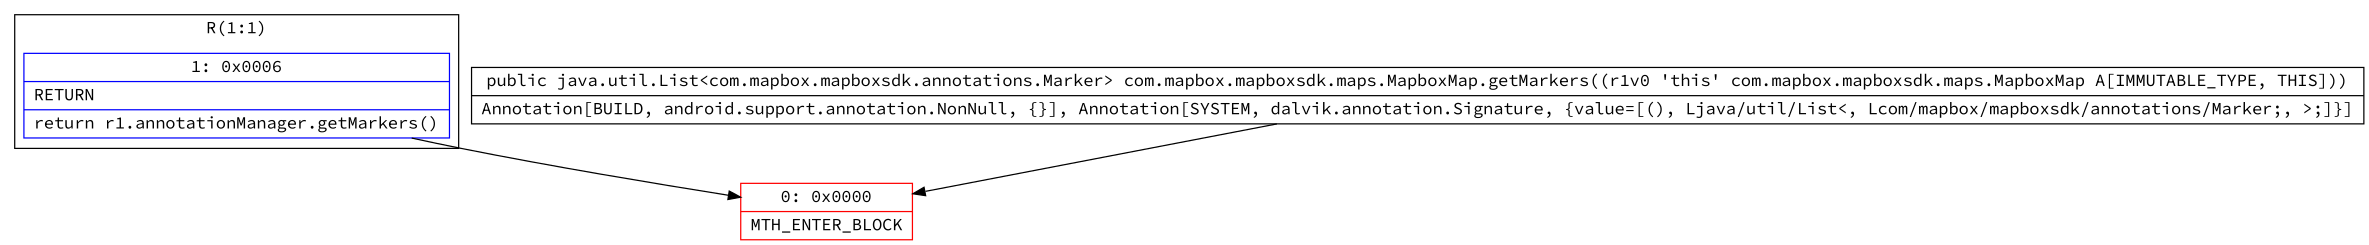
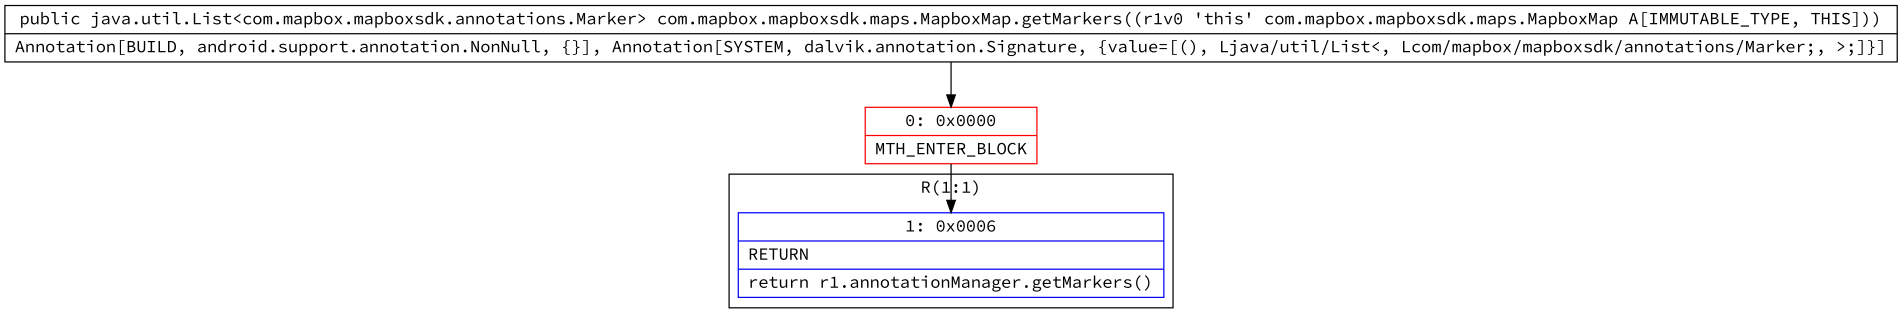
edge "1: 0x0006" -> "0: 0x0000": reversed
